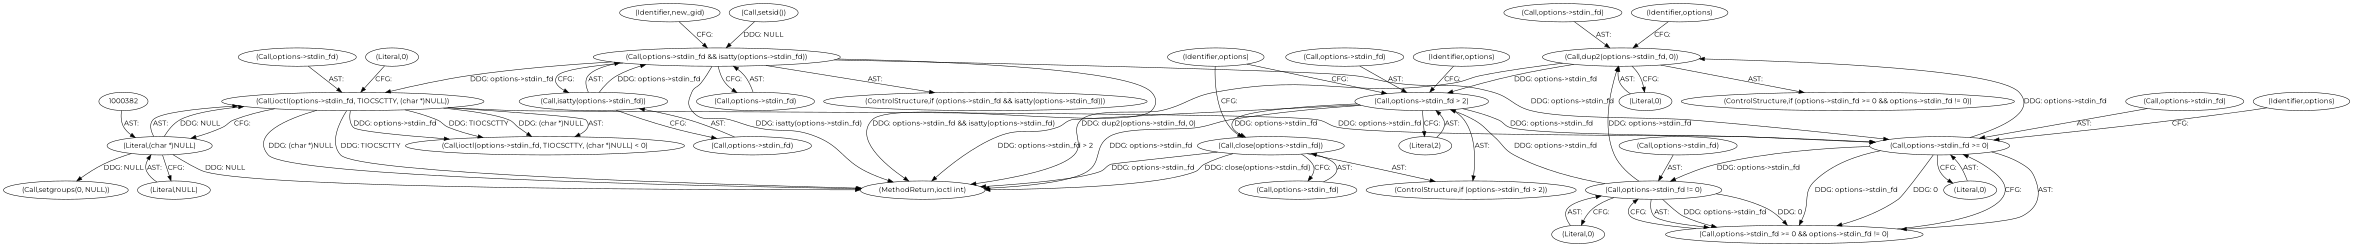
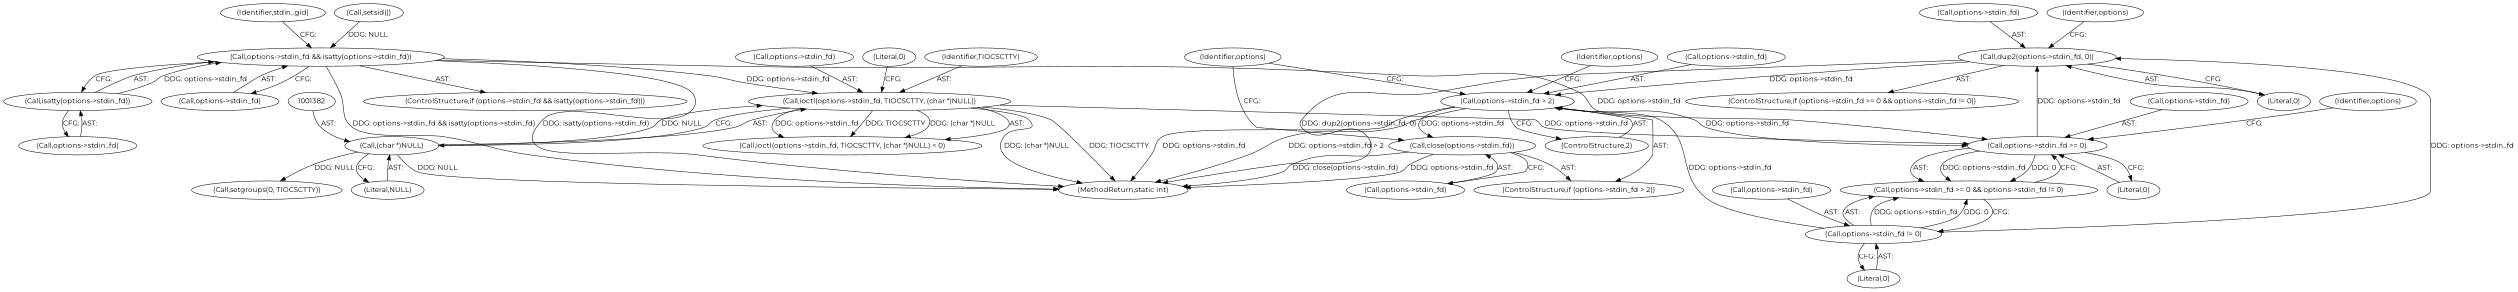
node "(Identifier,new_gid)": label "(Identifier,new_gid)" -> "(Identifier,stdin_gid)"
node "(Identifier,TIOCSCTTY)": added
node "1000382": label "1000382" -> "1001382"
node "(Literal,(char *)NULL)": label "(Literal,(char *)NULL)" -> "(Call,(char *)NULL)"
node "(Literal,2)": label "(Literal,2)" -> "(ControlStructure,2)"
edge "(Call,options->stdin_fd >= 0)" -> "(Call,options->stdin_fd != 0)": removed, label "DDG: options->stdin_fd"
node "(Call,setgroups(0, NULL))": label "(Call,setgroups(0, NULL))" -> "(Call,setgroups(0, TIOCSCTTY))"
node "(MethodReturn,ioctl int)": label "(MethodReturn,ioctl int)" -> "(MethodReturn,static int)"
